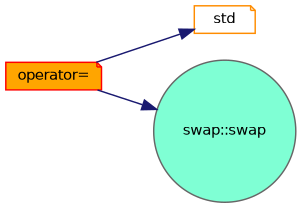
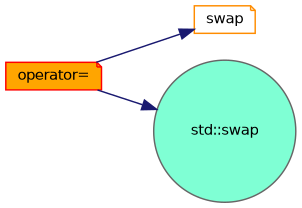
node "std": label "std" -> "swap"
node "swap::swap": label "swap::swap" -> "std::swap"
